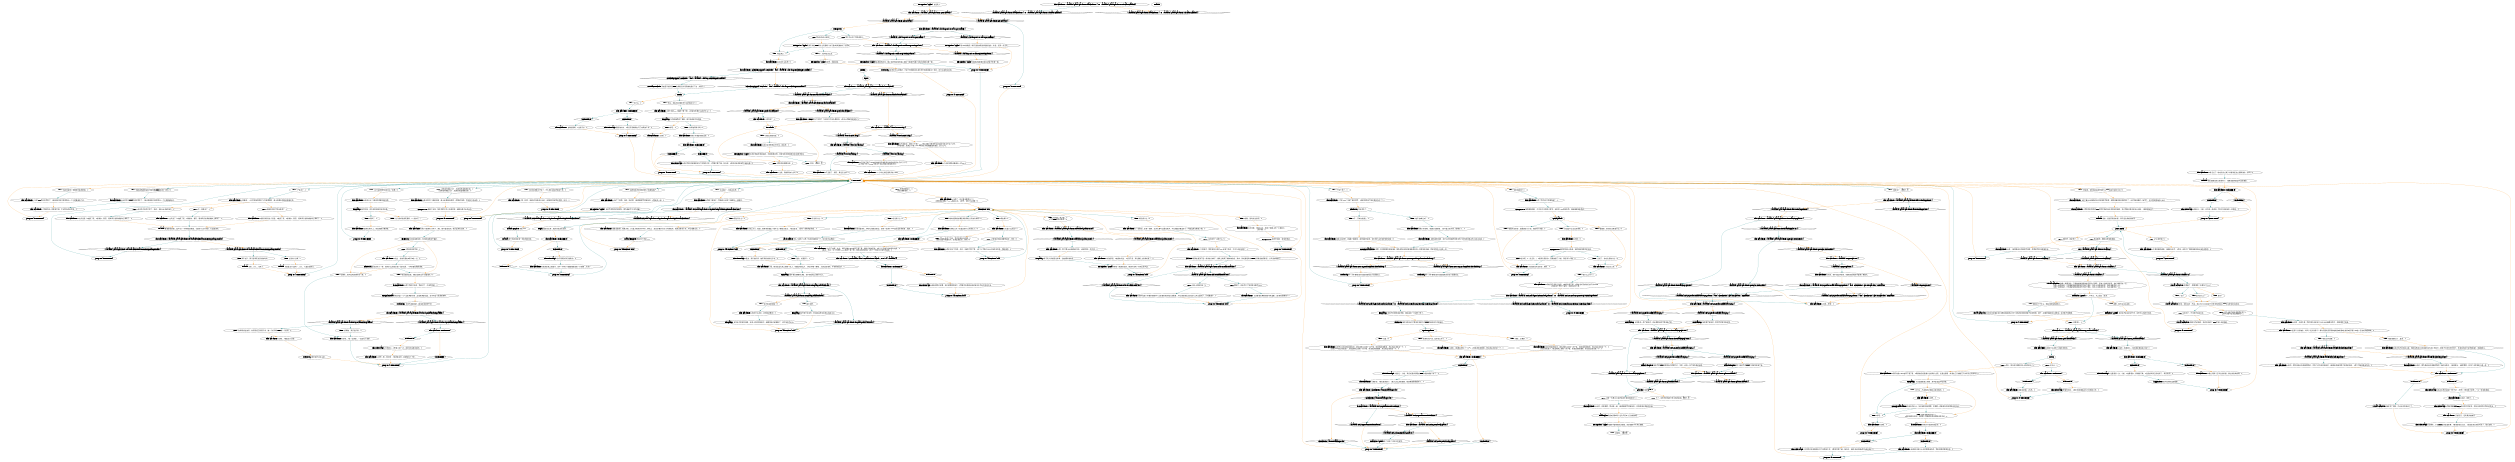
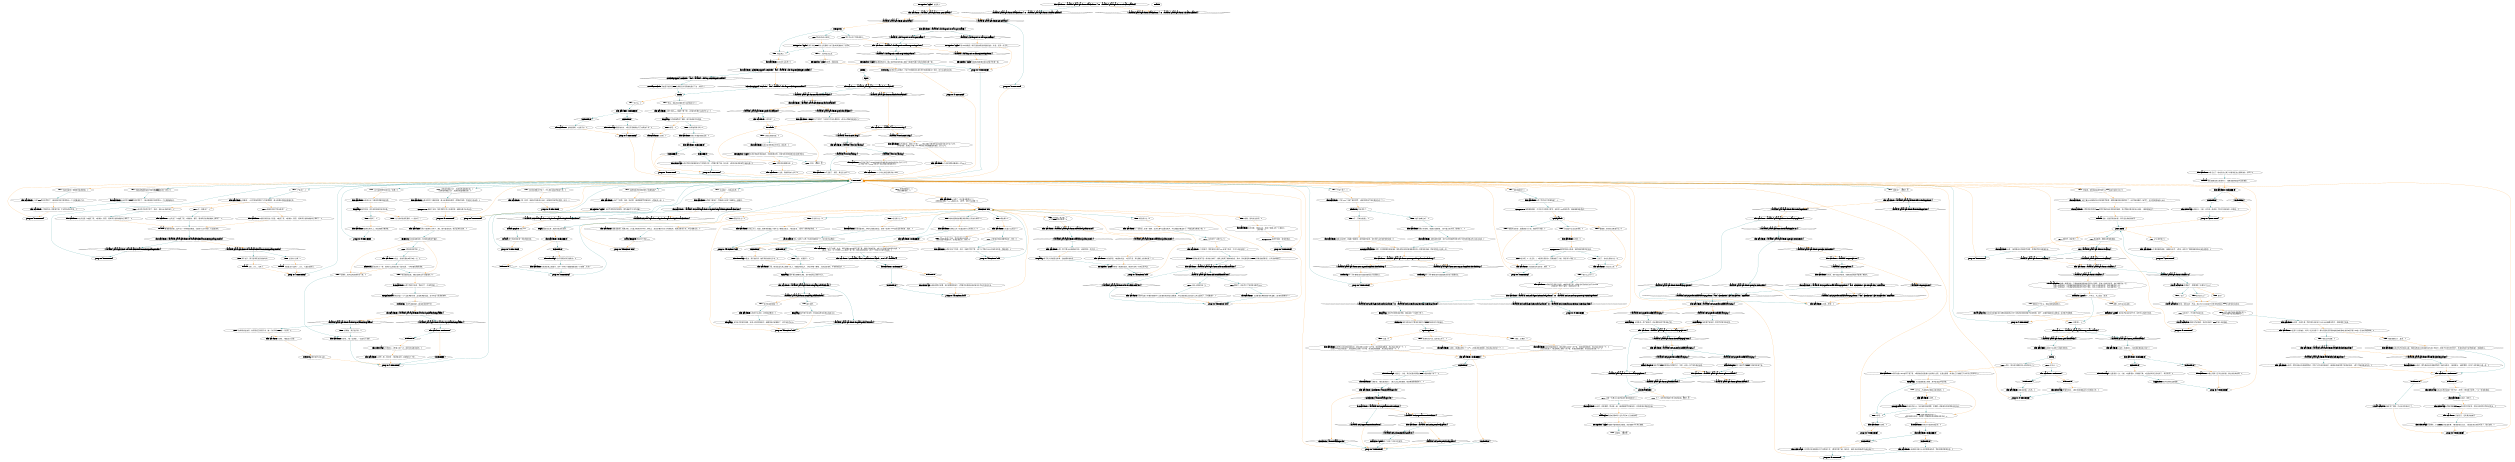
node "gloves_给你吧_here": label "gloves_给你吧_here" -> "gloves_are_here"
